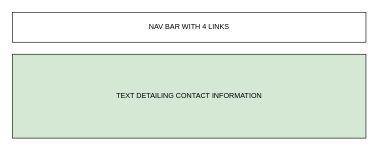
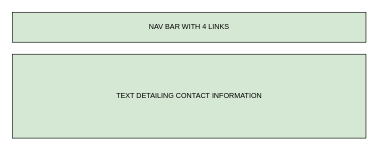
node "NAV BAR WITH 4 LINKS": fillcolor #ffffff -> #d5e8d4
